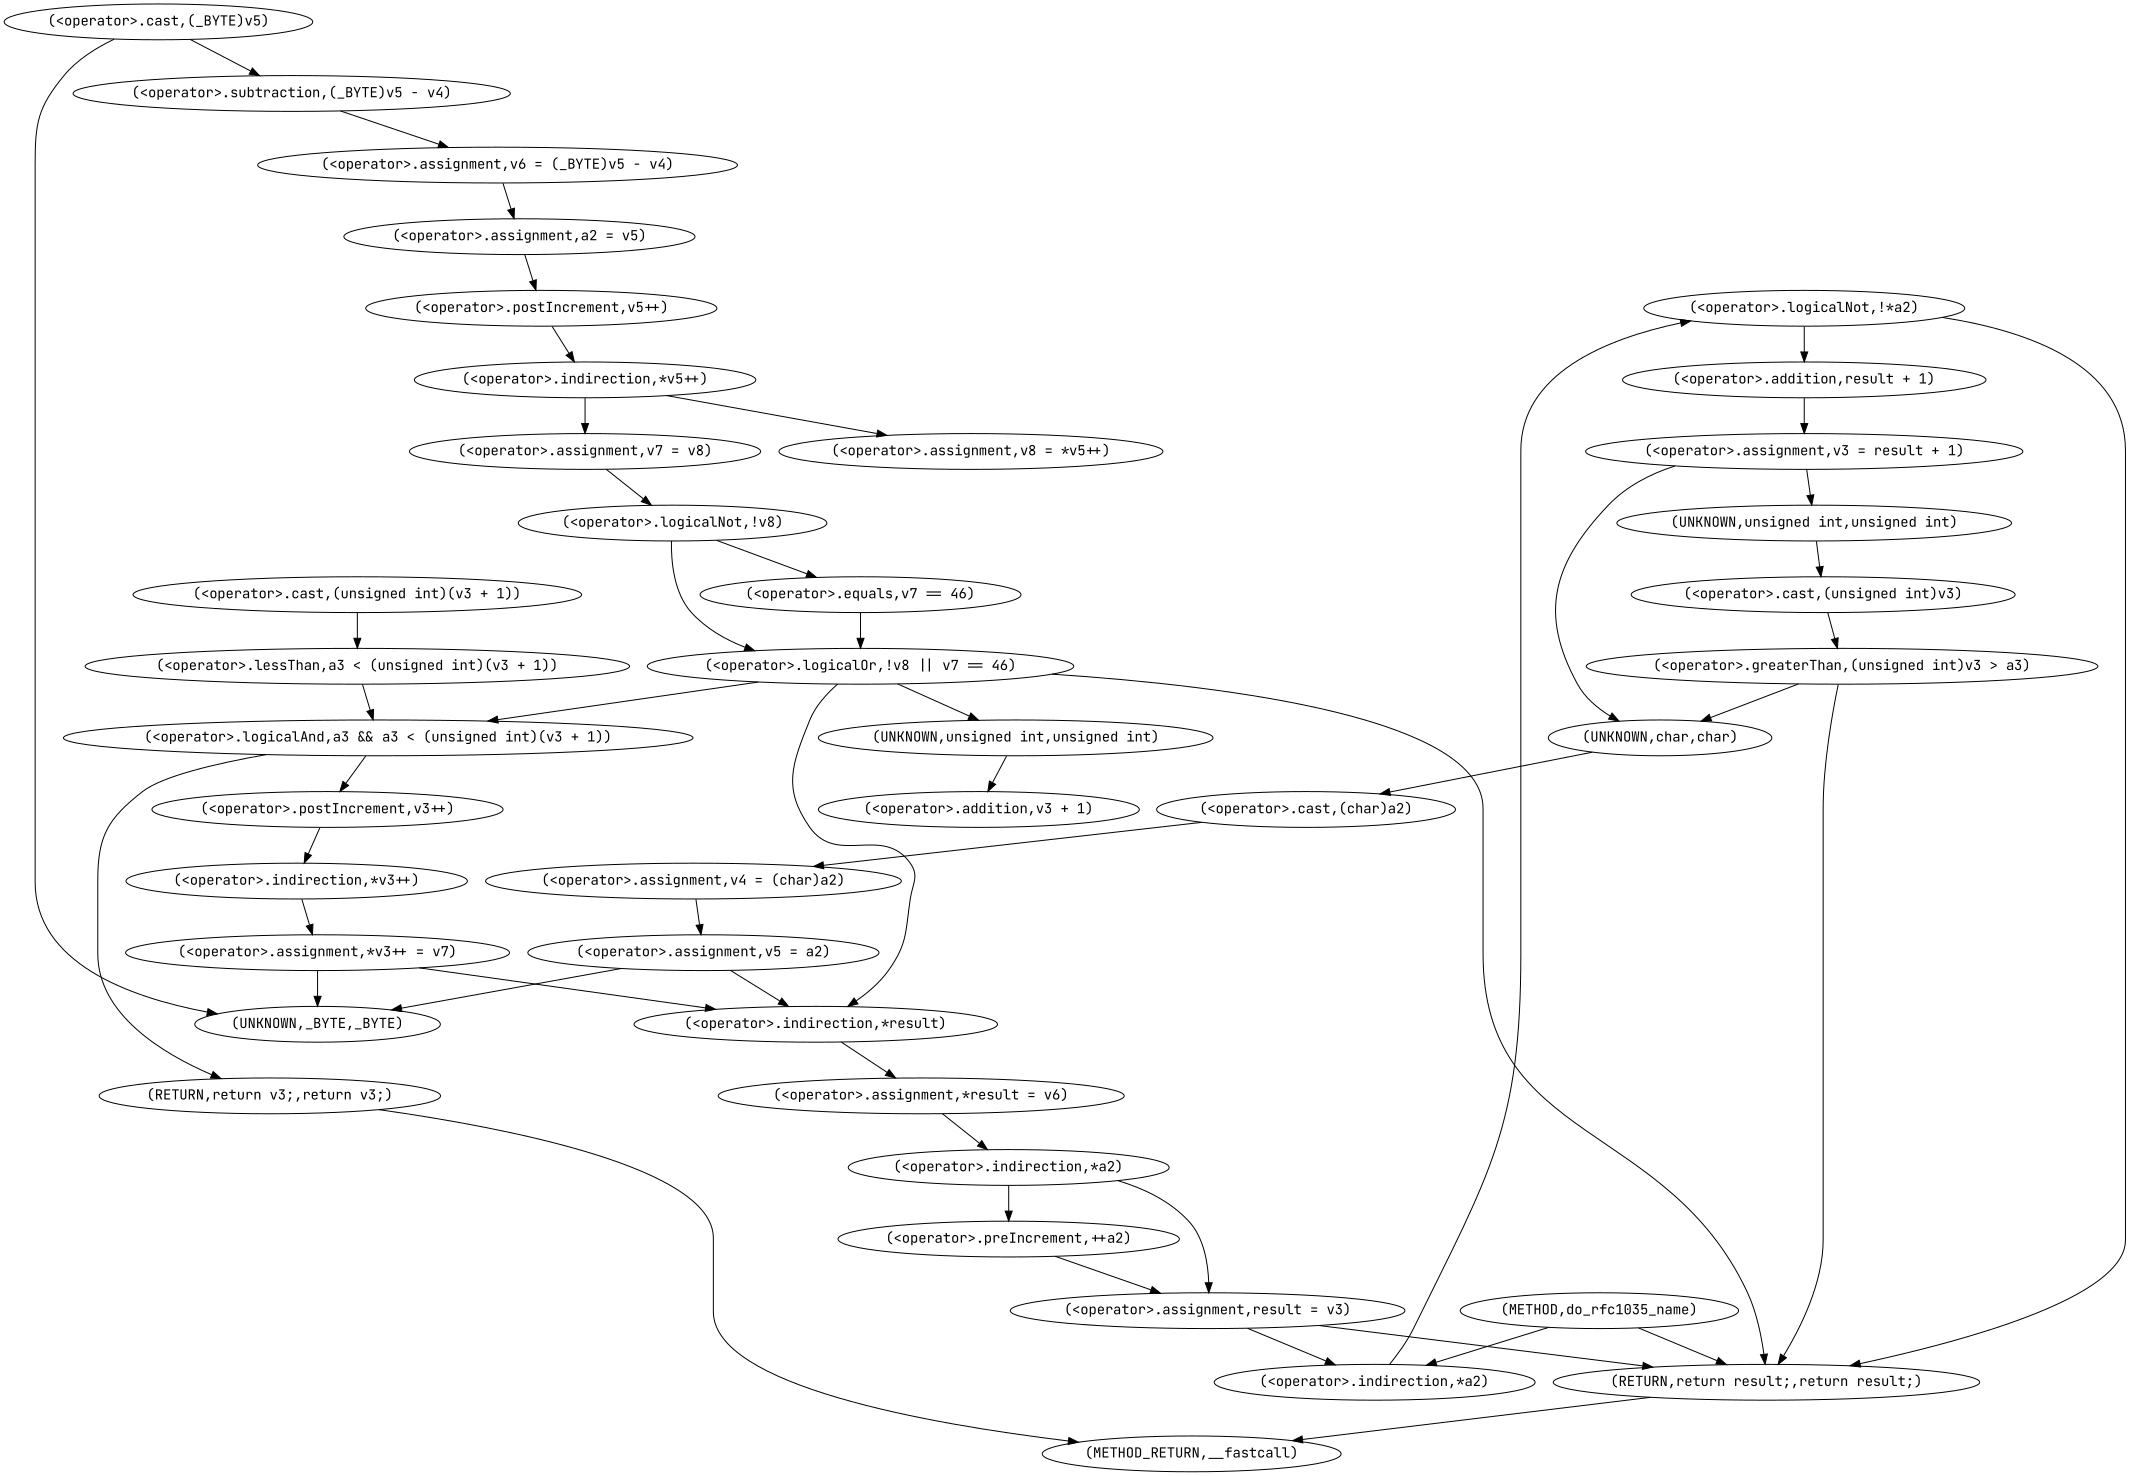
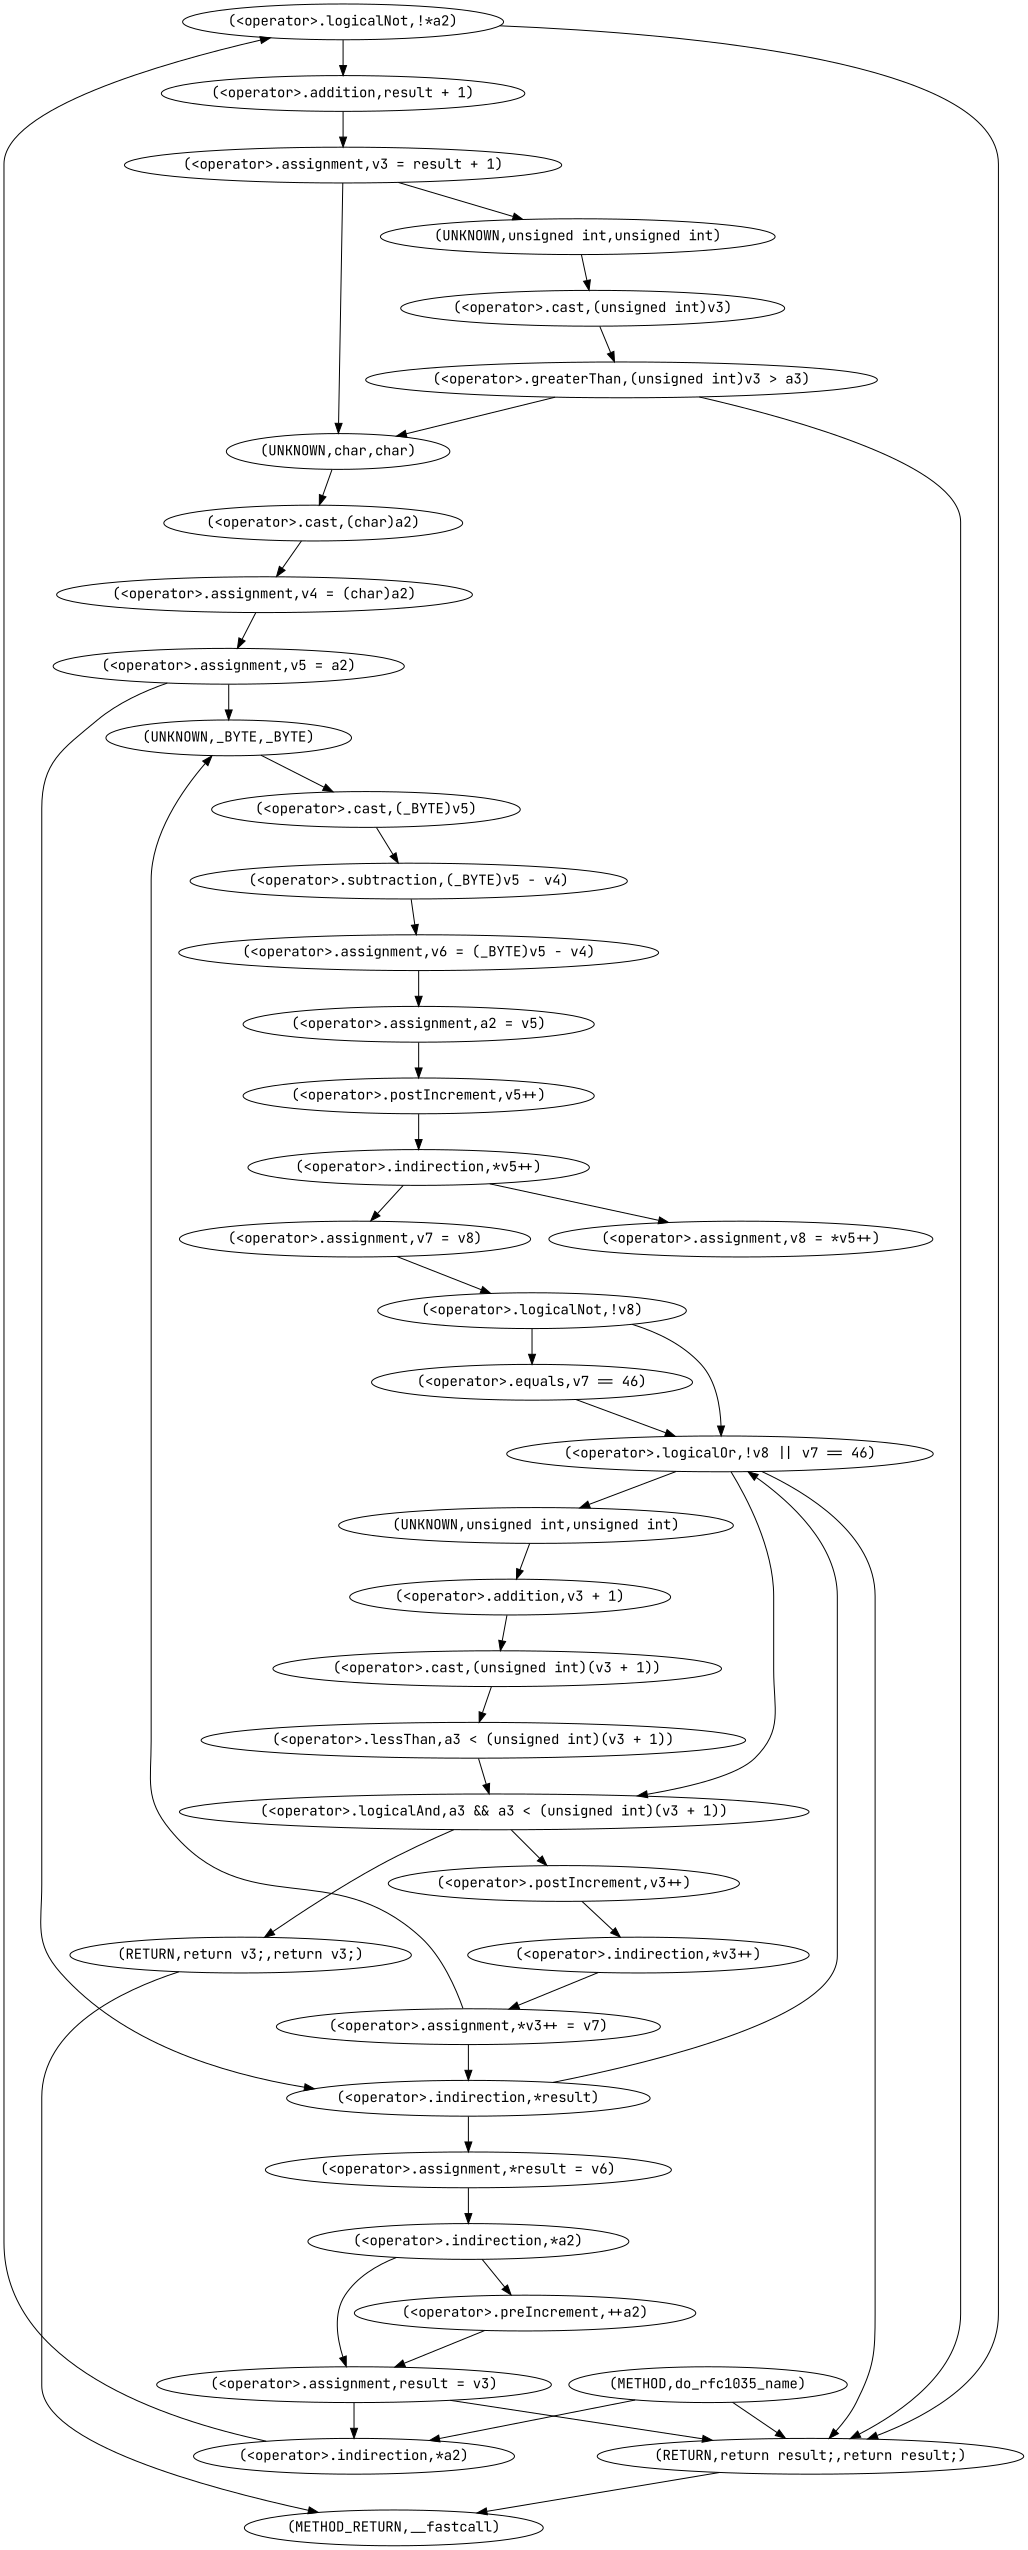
edge "(<operator>.cast,(_BYTE)v5)" -> "(UNKNOWN,_BYTE,_BYTE)": reversed
edge "(<operator>.logicalOr,!v8 || v7 == 46)" -> "(<operator>.indirection,*result)": reversed
edge "(<operator>.addition,v3 + 1)" -> "(<operator>.cast,(unsigned int)(v3 + 1))": added
